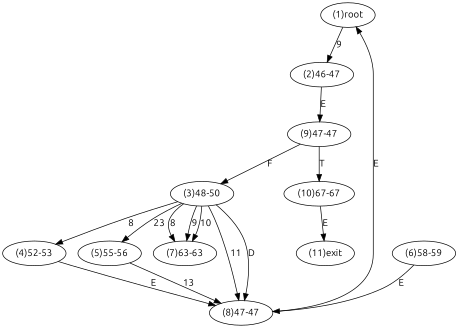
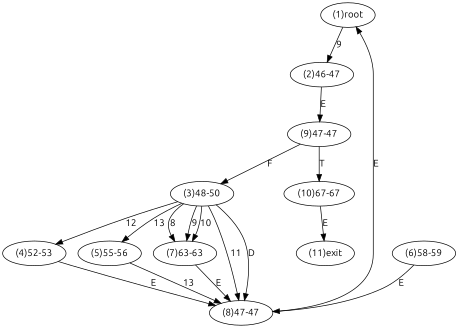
edge "(3)48-50" -> "(4)52-53": label "8" -> "12"
edge "(3)48-50" -> "(5)55-56": label "23" -> "13"
edge "(7)63-63" -> "(8)47-47": added, label "E"
